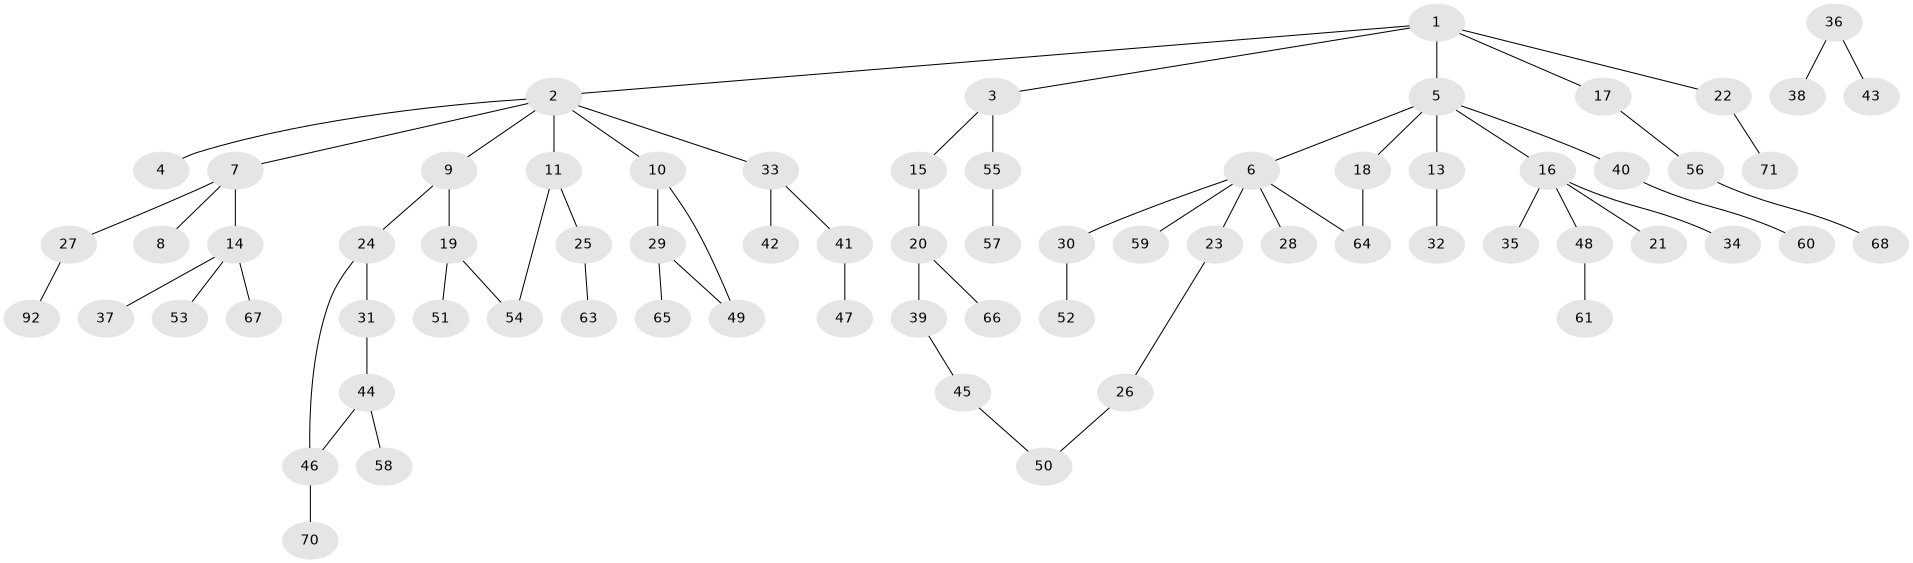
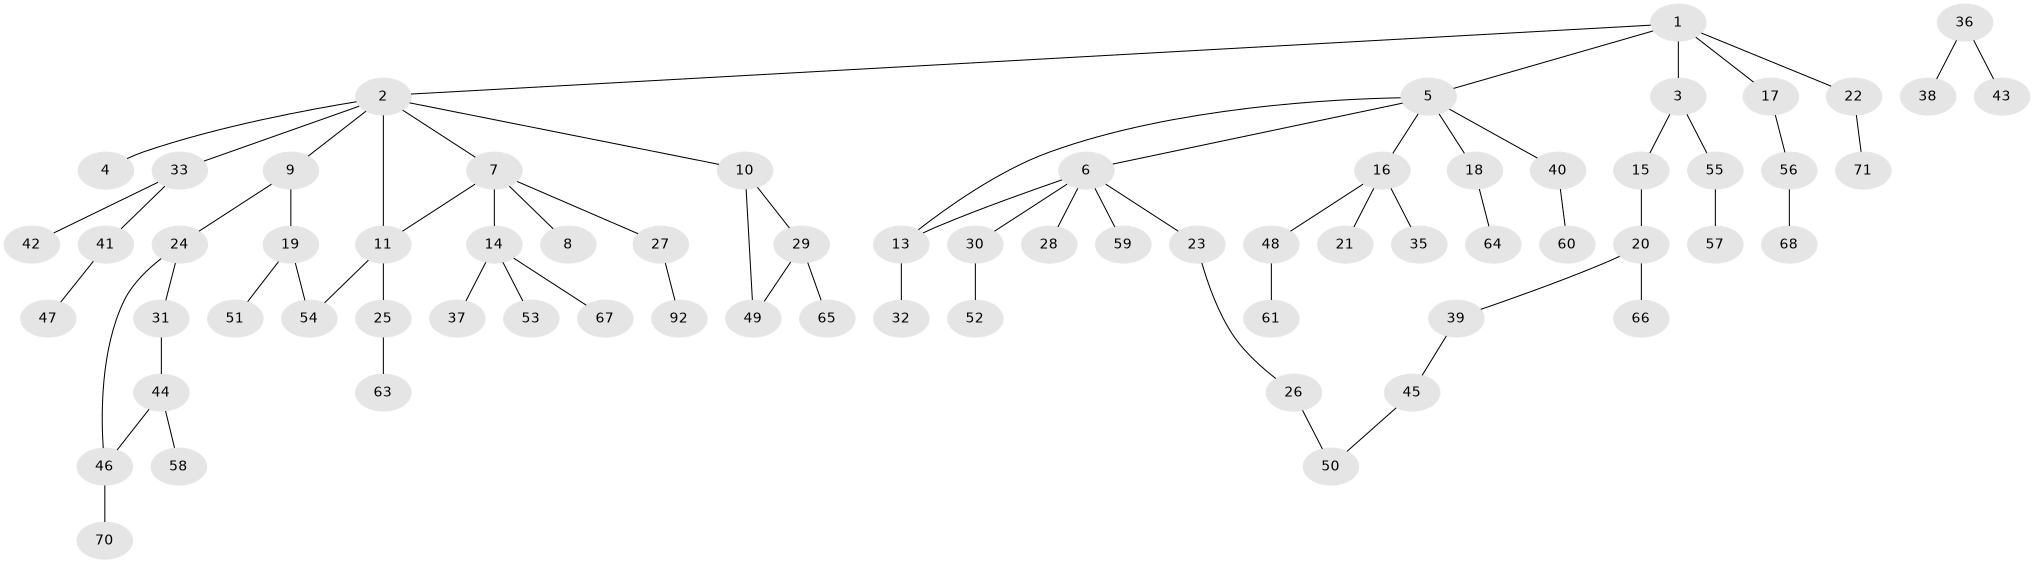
edge "7" -- "11": added
edge "6" -- "64": now "6" -- "13"
node "34": removed
